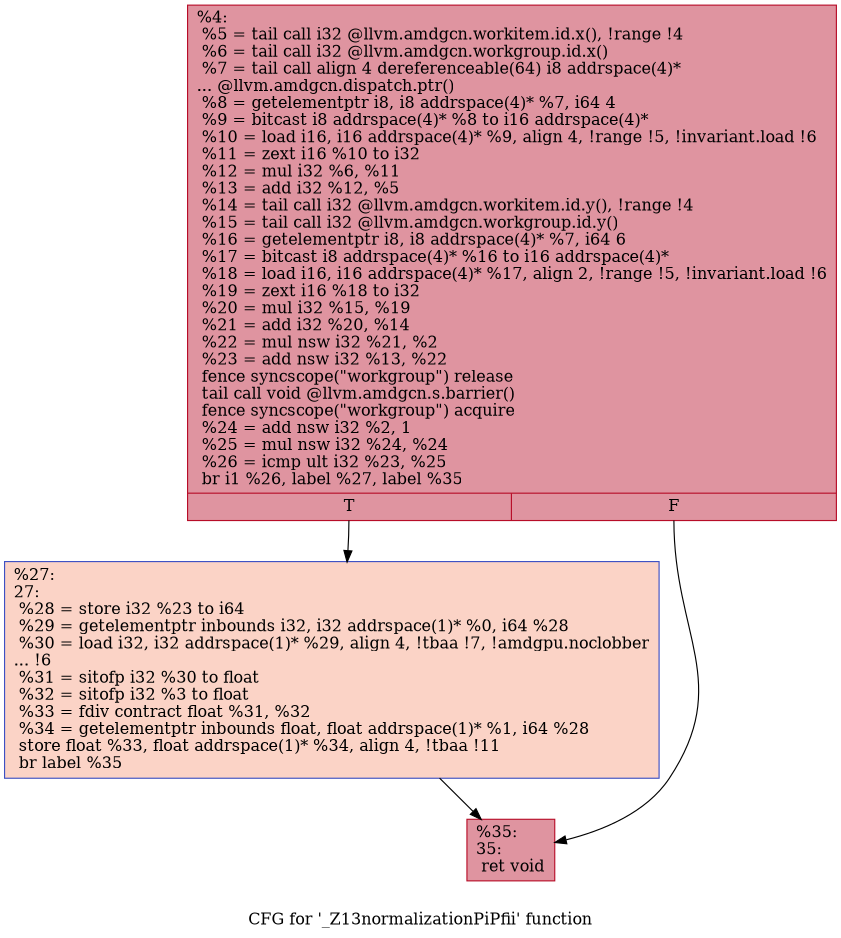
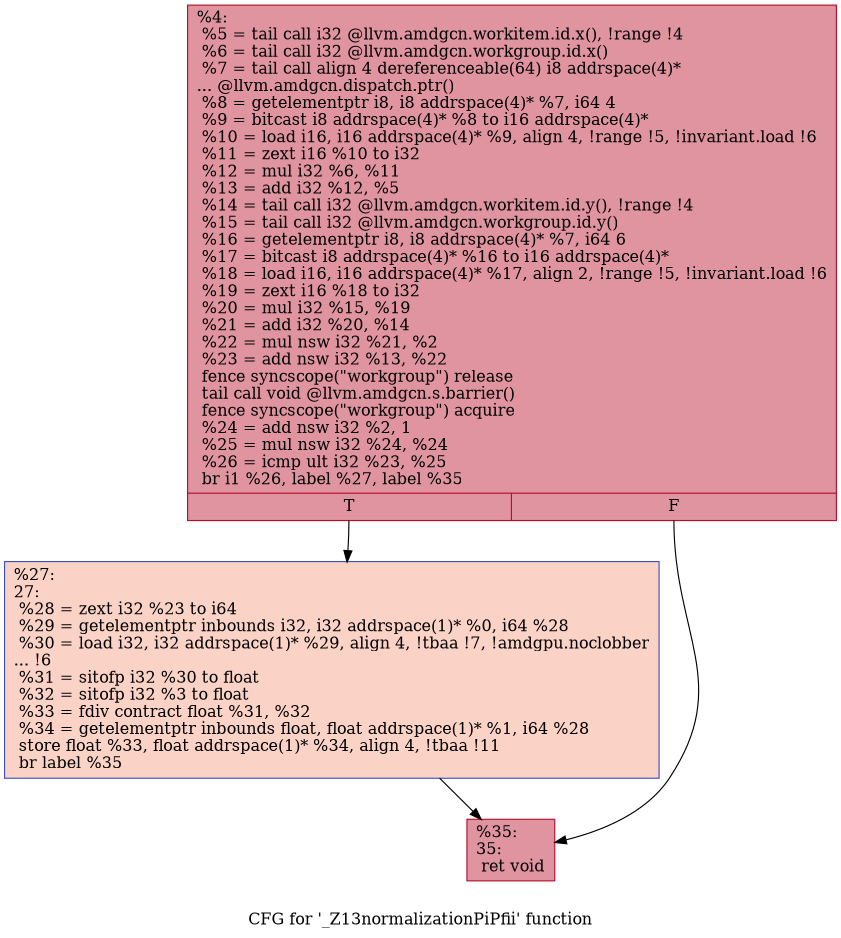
node "%27:": text "%28 = store i32 %23 to i64" -> "%28 = zext i32 %23 to i64"
